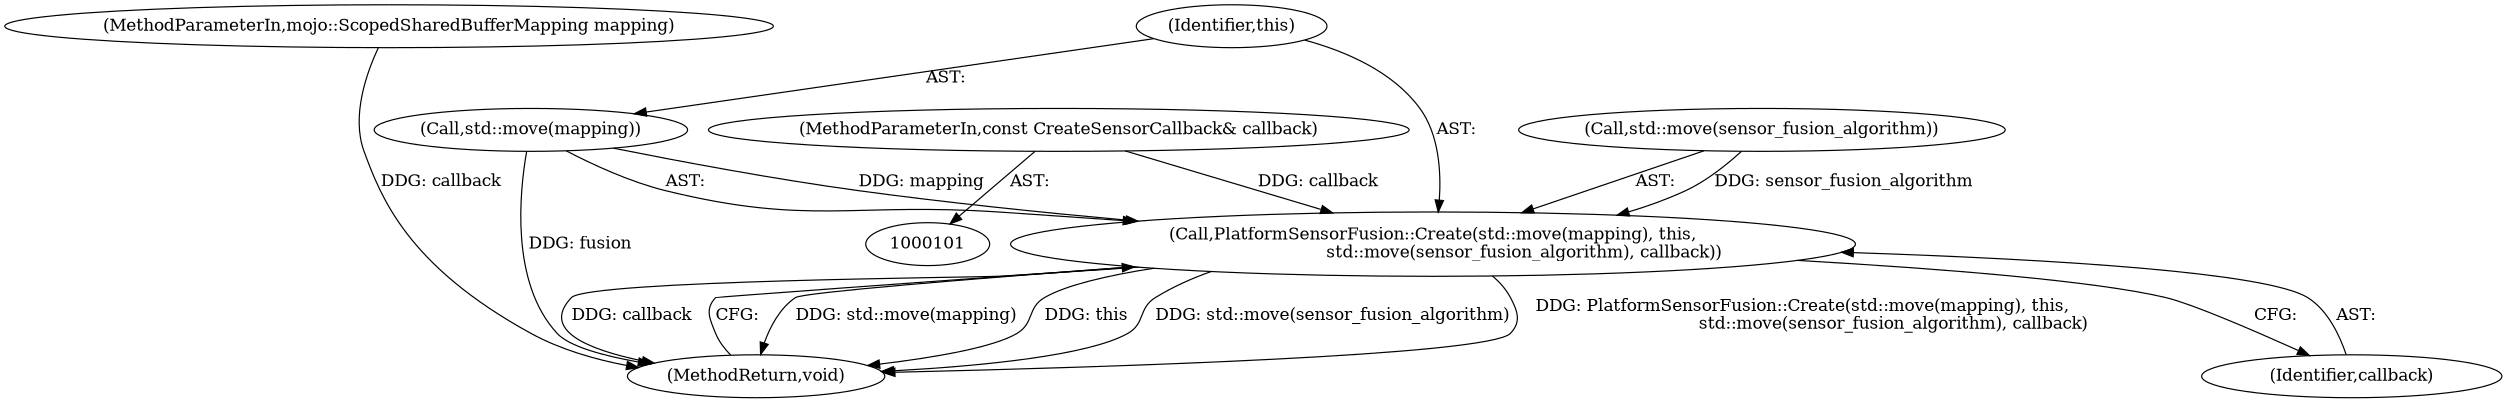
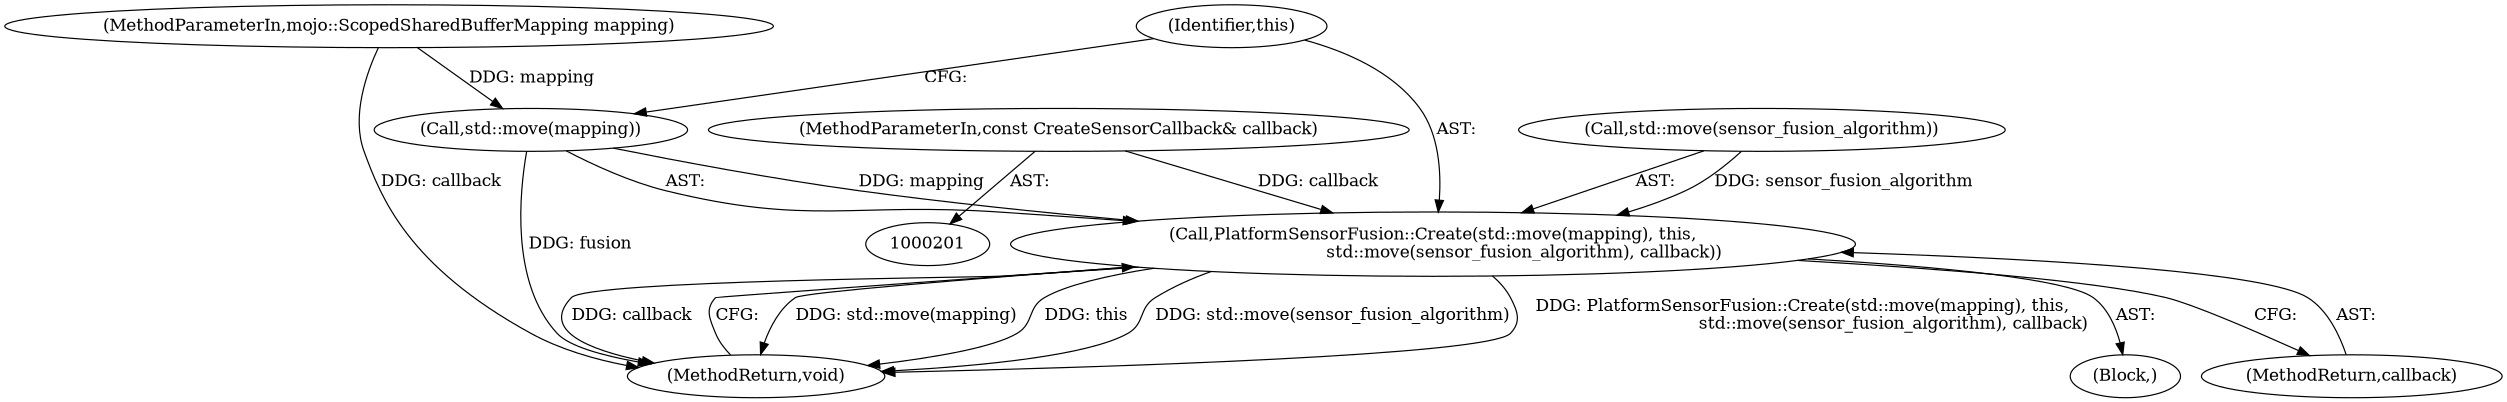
edge "(MethodParameterIn,mojo::ScopedSharedBufferMapping mapping)" -> "(Call,std::move(mapping))": added, label "DDG: mapping"
edge "(Identifier,this)" -> "(Call,std::move(mapping))": label "AST: " -> "CFG: "
node "1000101": label "1000101" -> "1000201"
node "(Block,)": added
node "(Identifier,callback)": label "(Identifier,callback)" -> "(MethodReturn,callback)"
